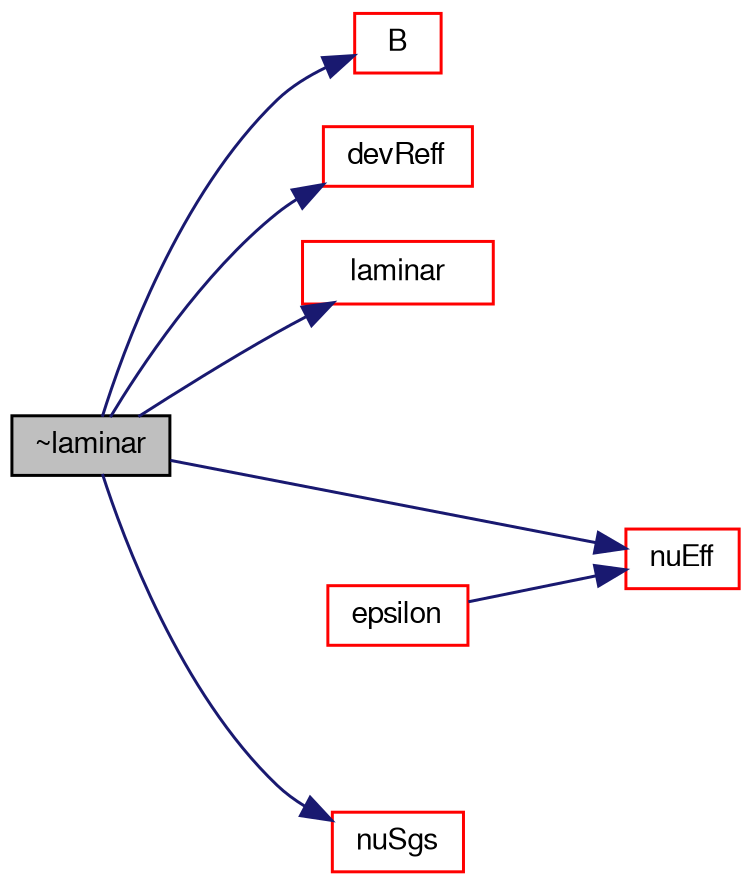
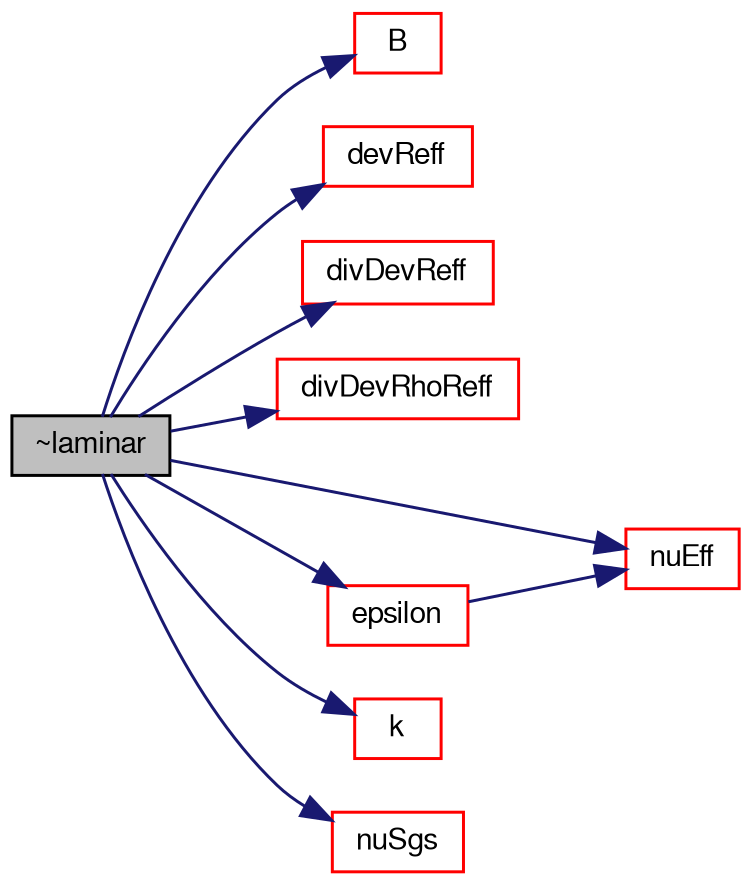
node "laminar": label "laminar" -> "divDevReff"
node "divDevRhoReff": added
edge "~laminar" -> "epsilon": added
node "k": added
